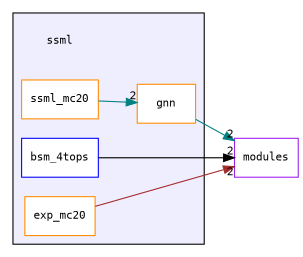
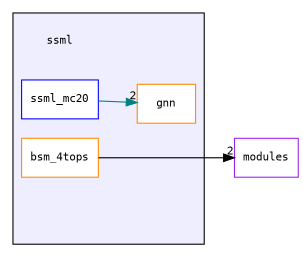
node "ssml_mc20": color darkorange -> blue
edge "gnn" -> "modules": removed
node "bsm_4tops": color blue -> darkorange
node "exp_mc20": removed
